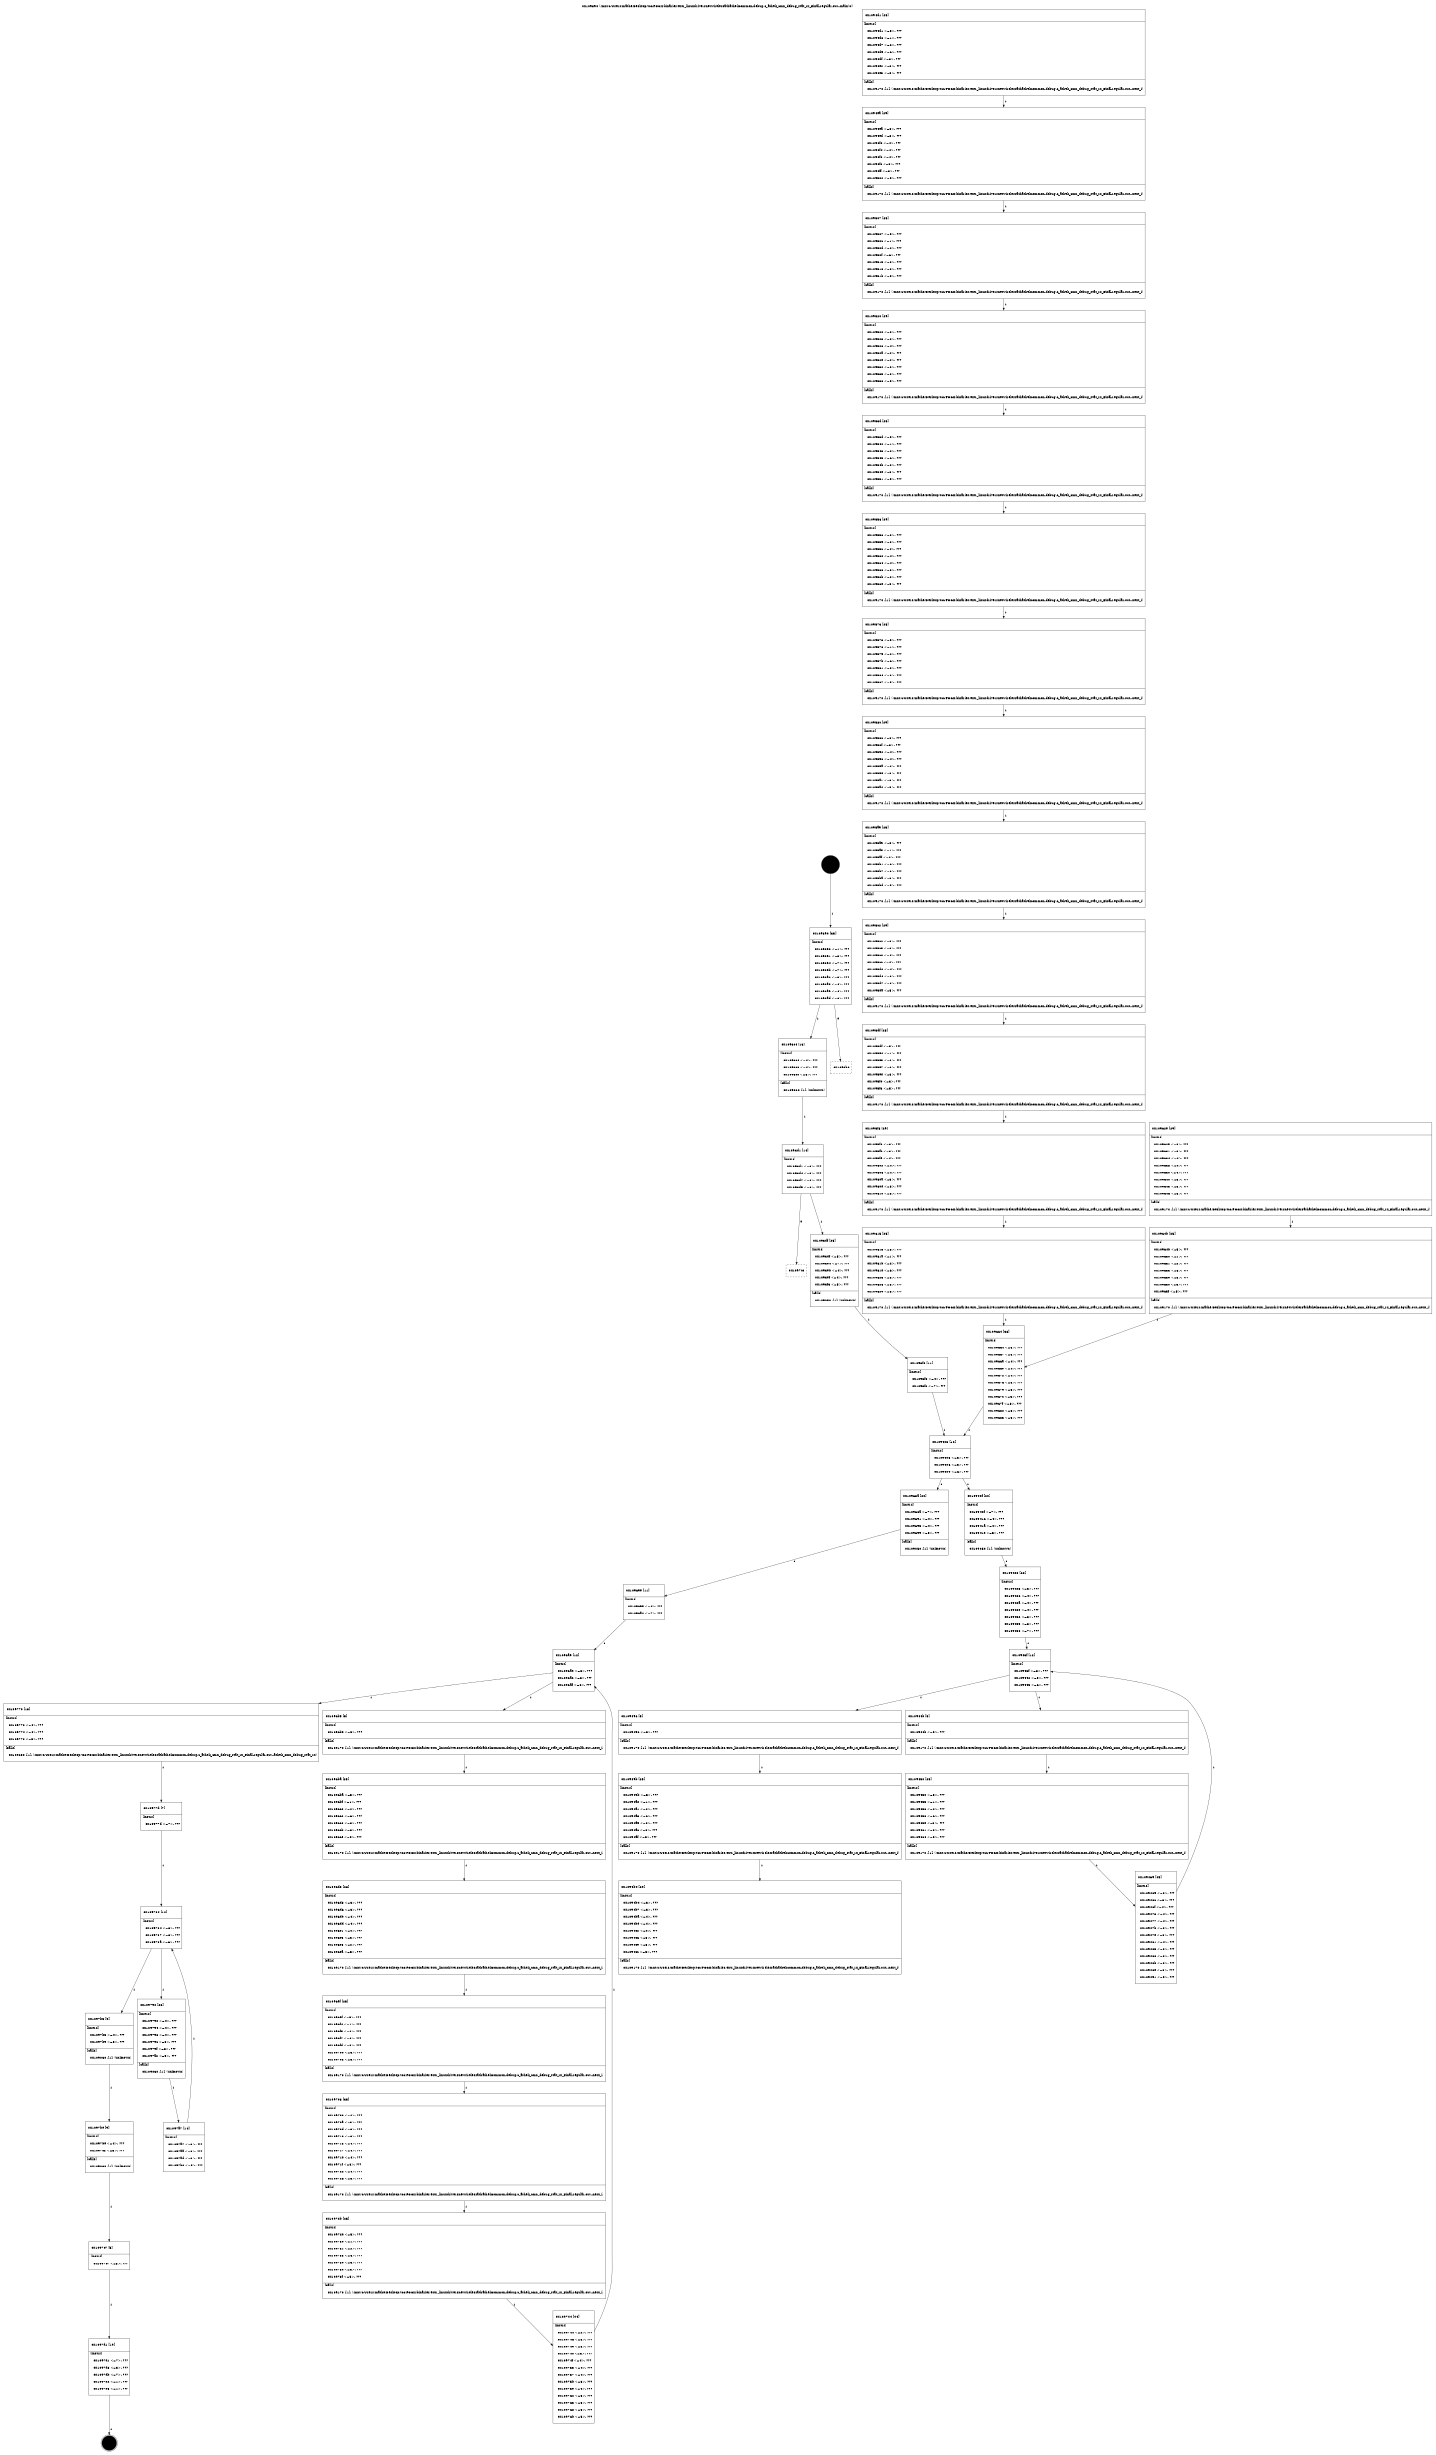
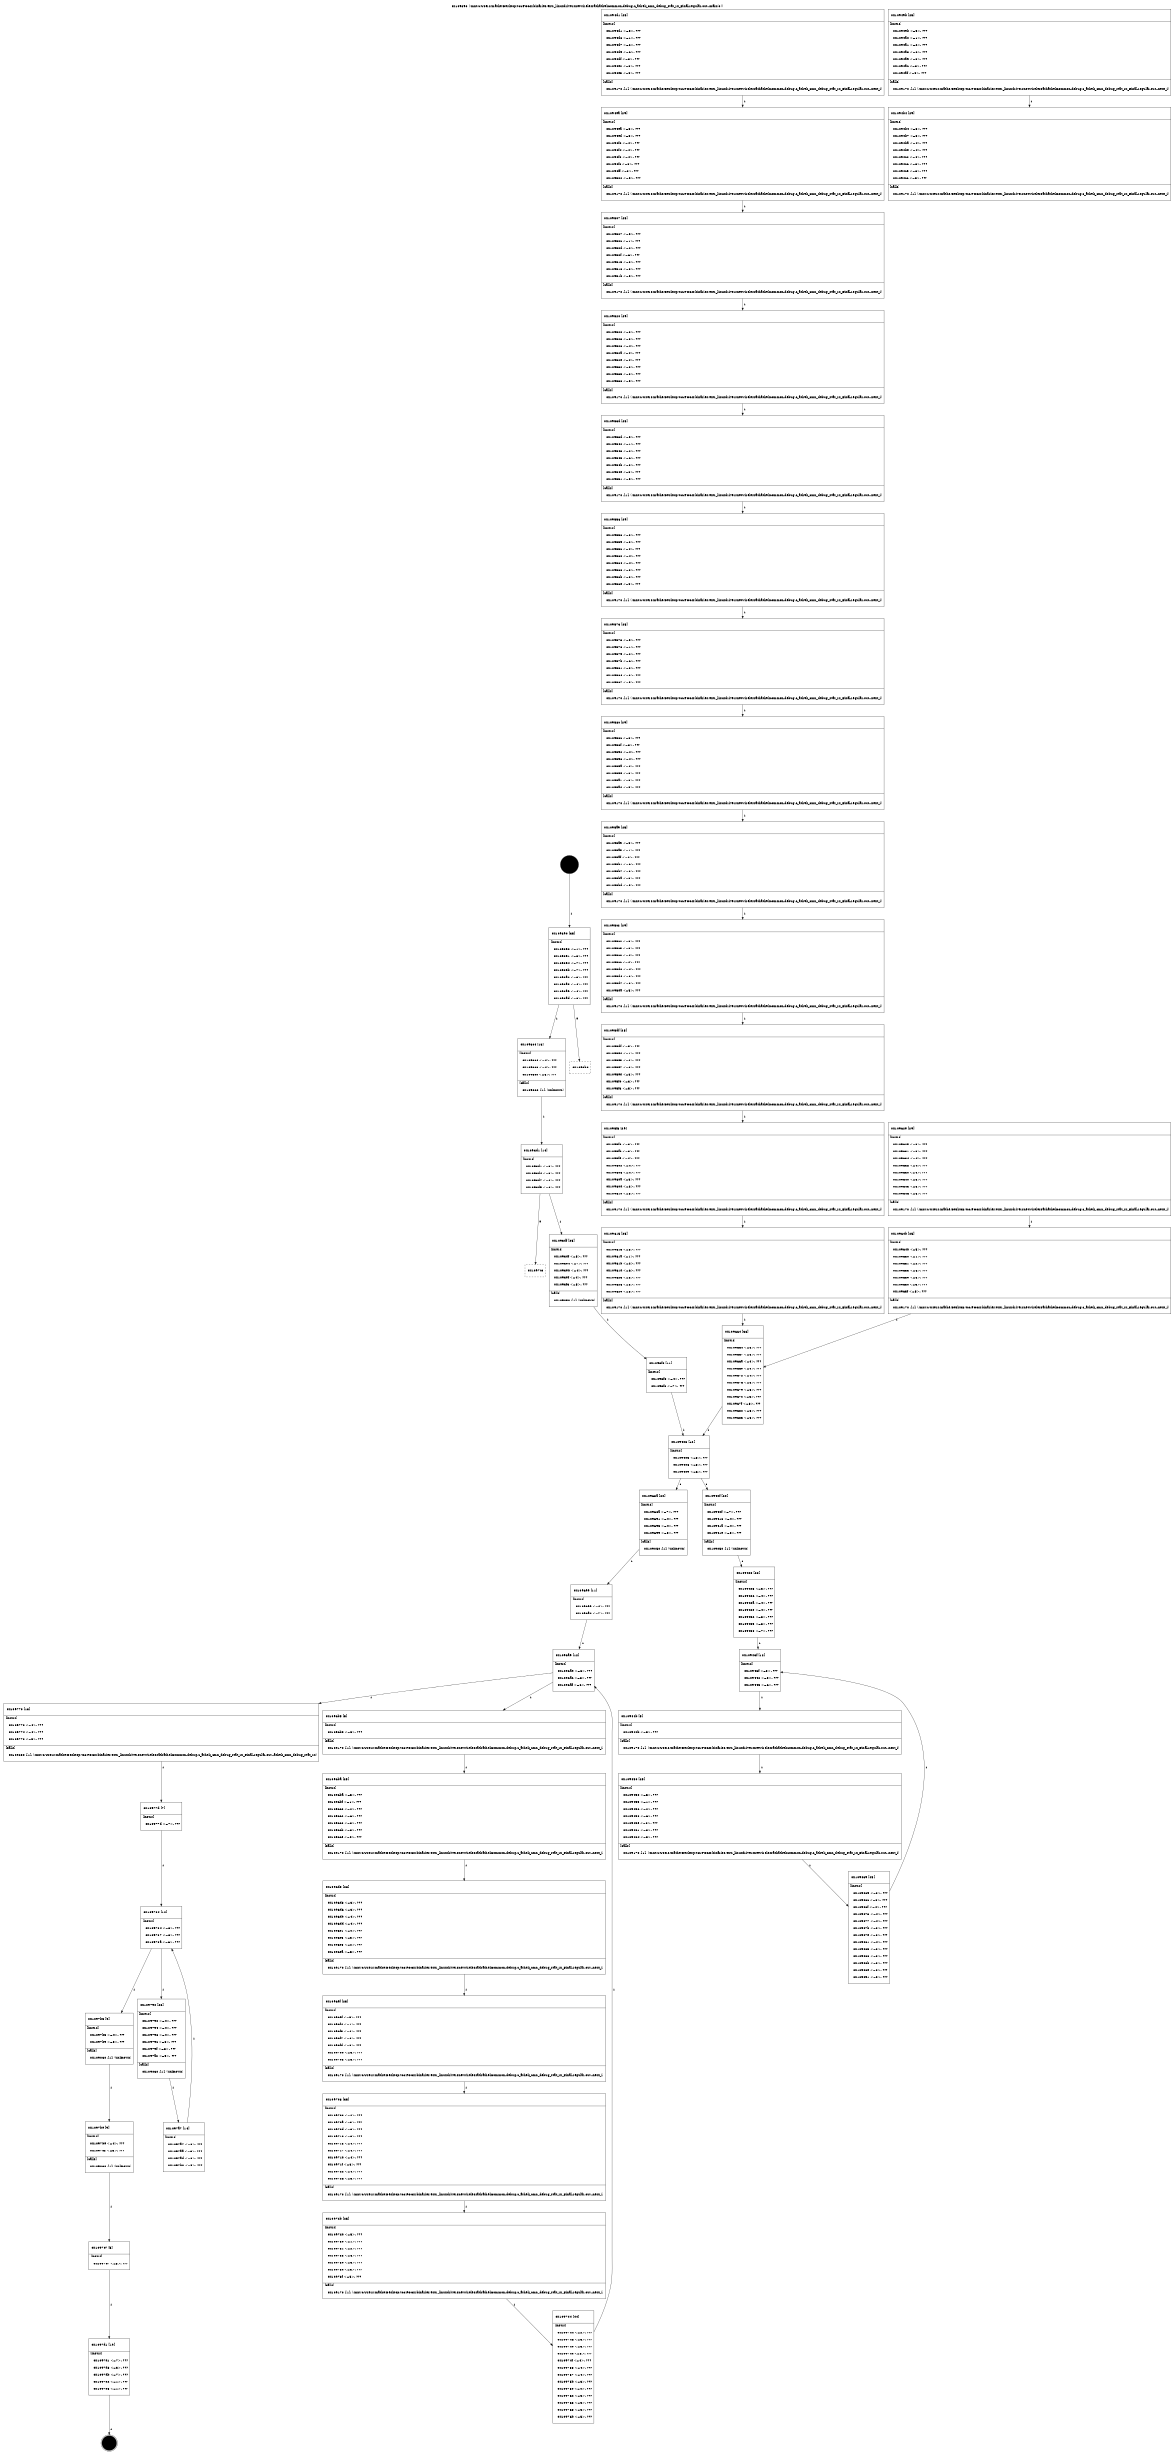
node "0x109496 [5]": removed
